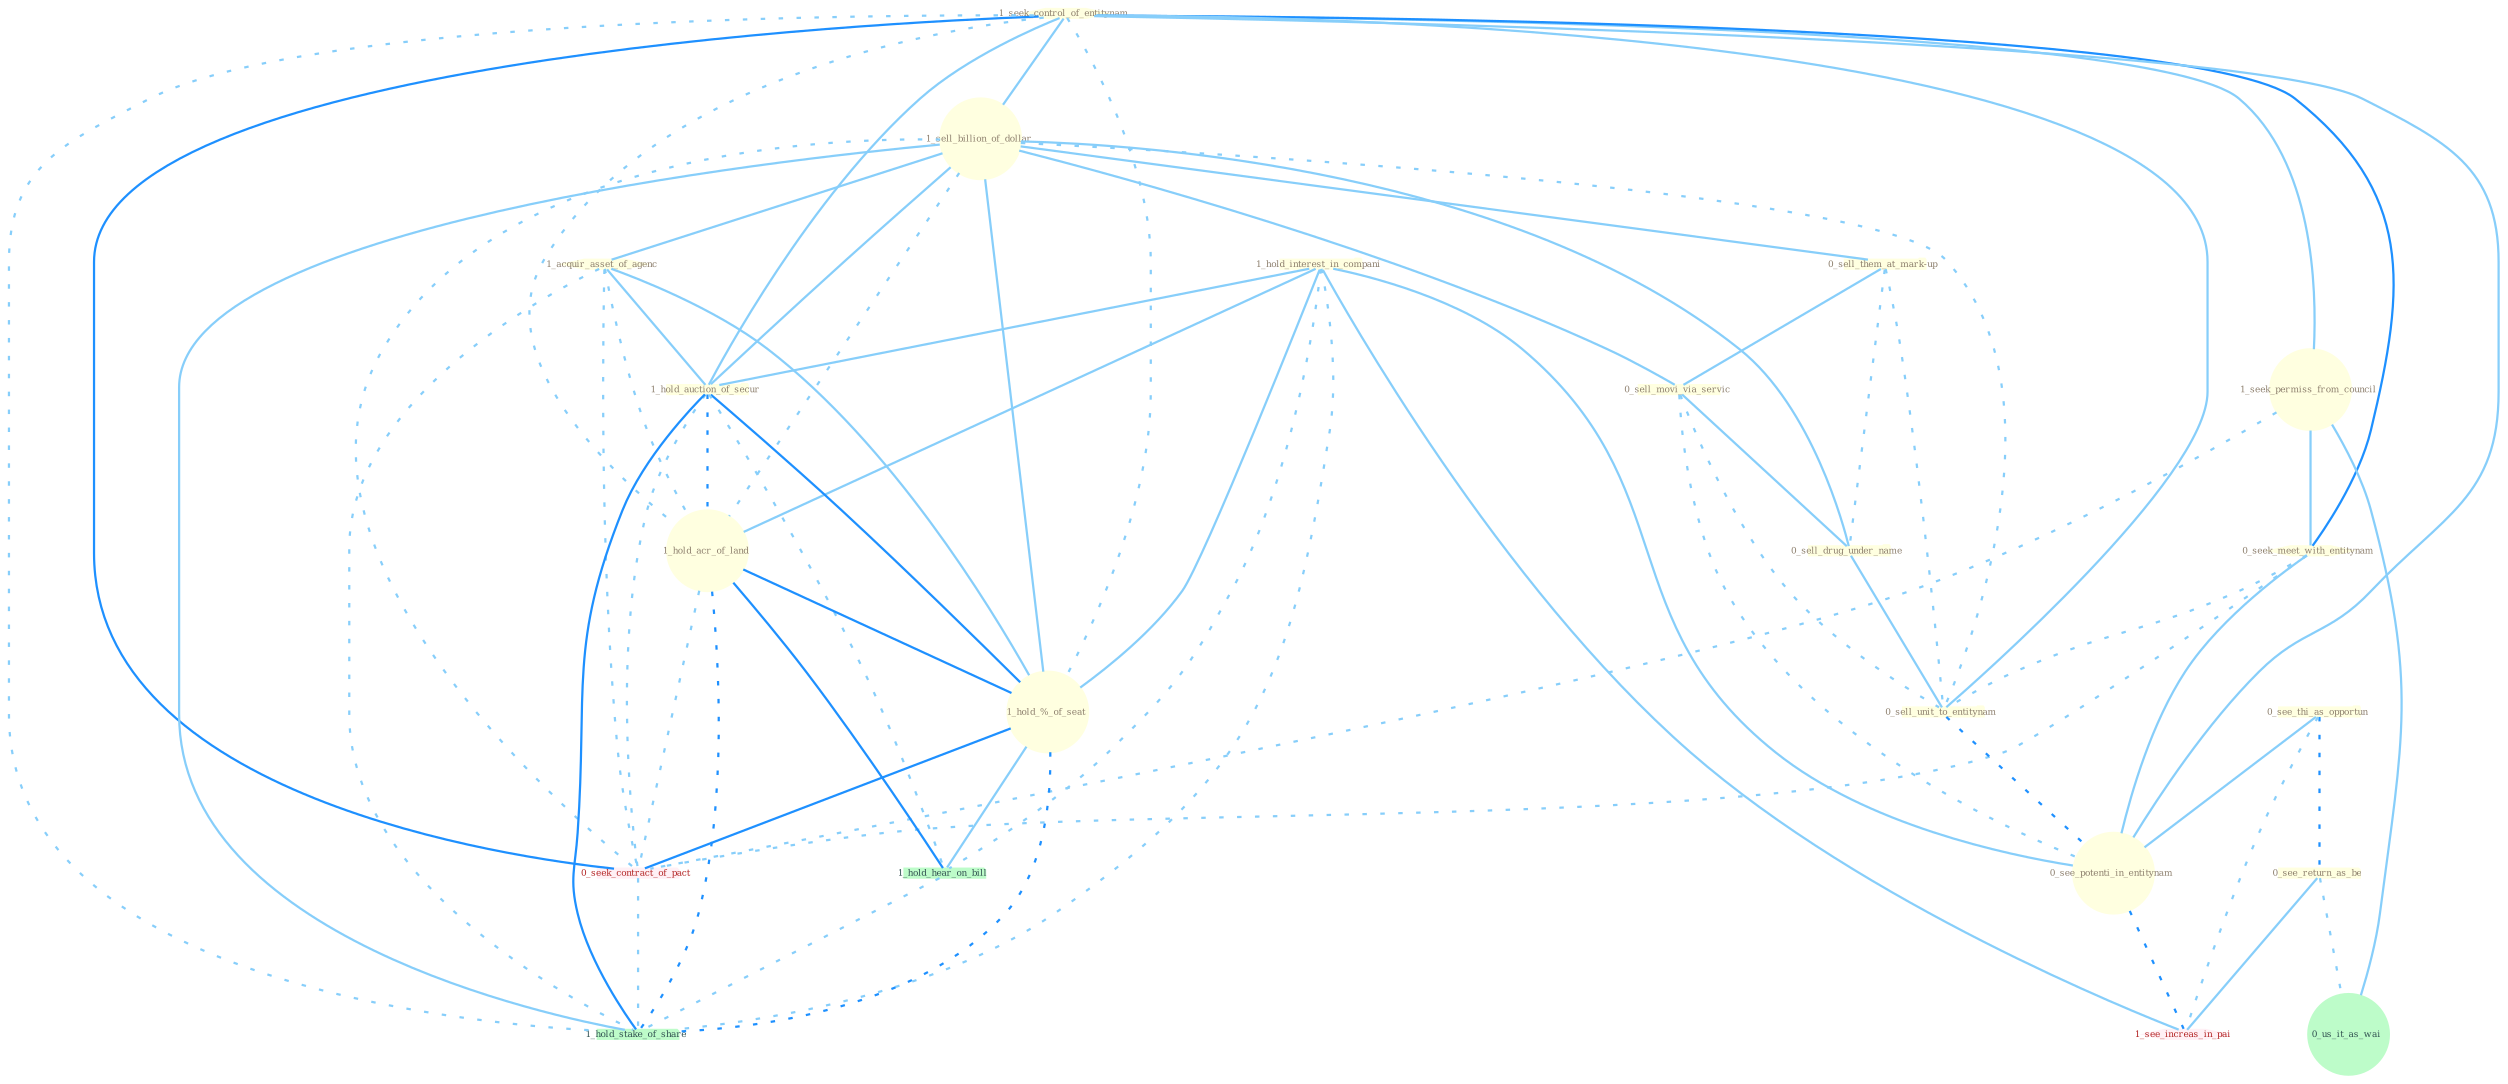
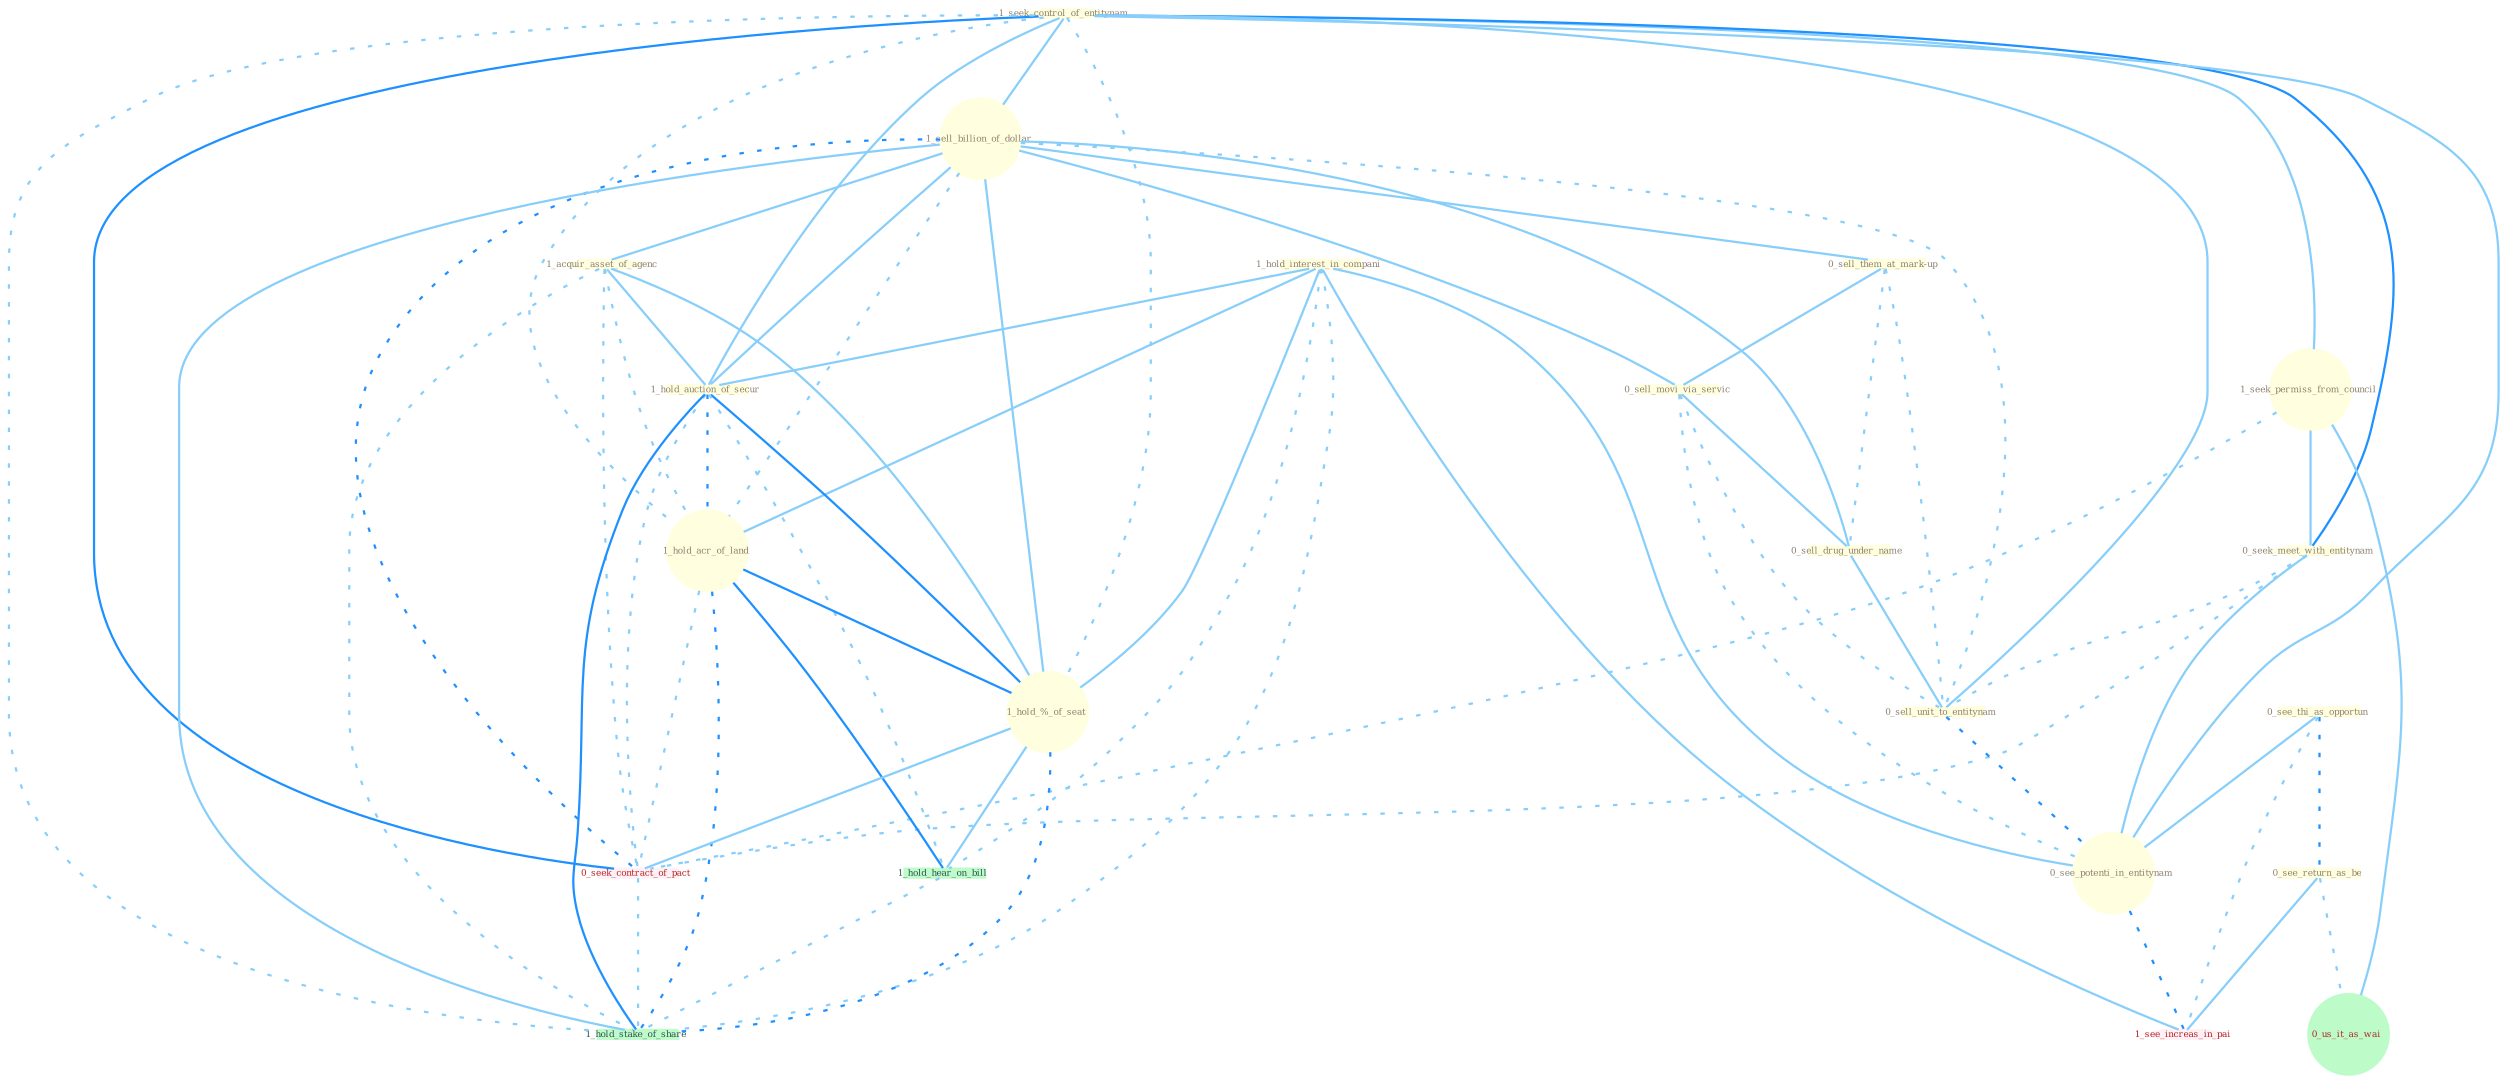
edge "1_sell_billion_of_dollar" -- "0_seek_contract_of_pact": color #87cefa -> #1e90ff
edge "1_hold_%_of_seat" -- "0_seek_contract_of_pact": color #1e90ff -> #87cefa
node "0_us_it_as_wai": fontcolor #2f4f4f -> #b22222
